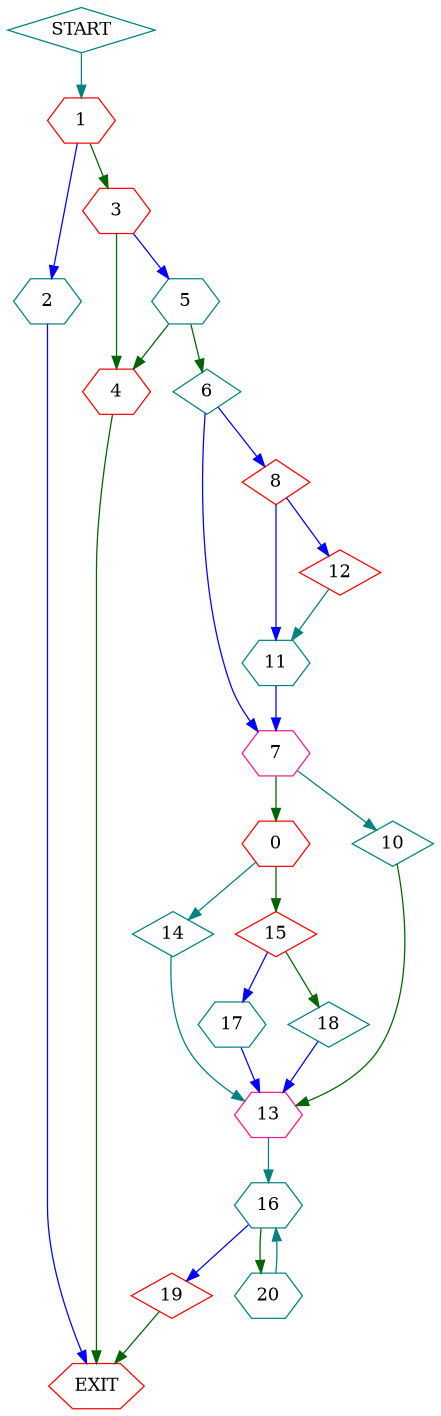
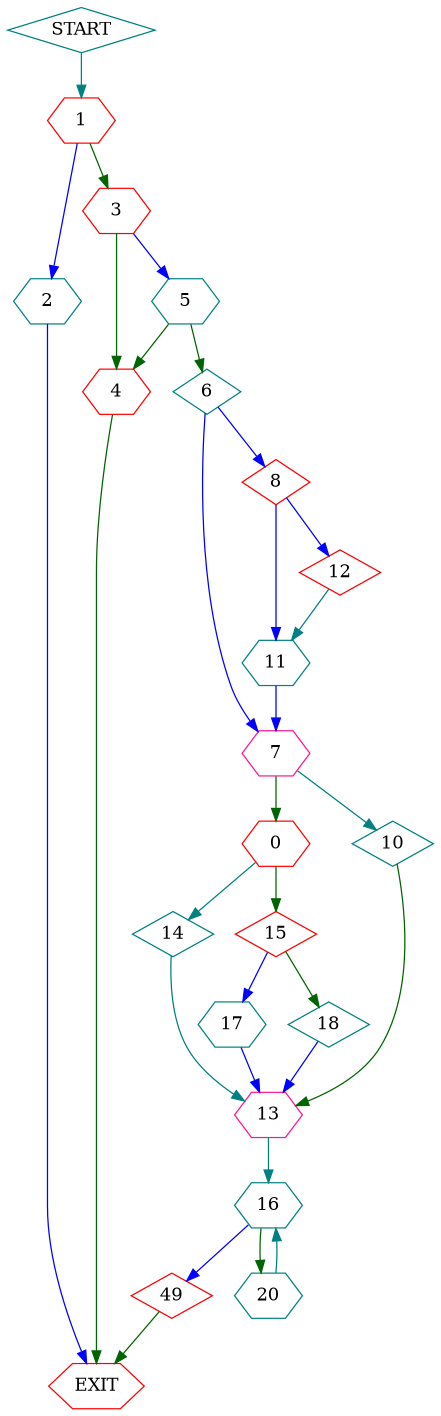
node "19": label "19" -> "49"
